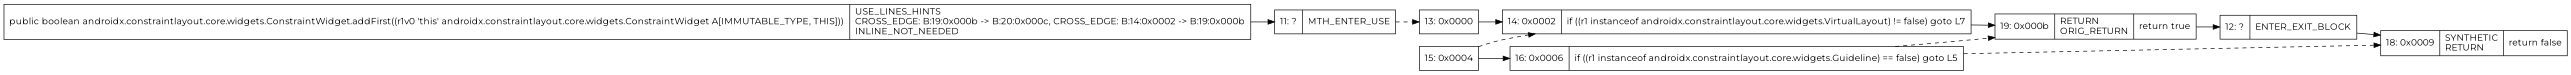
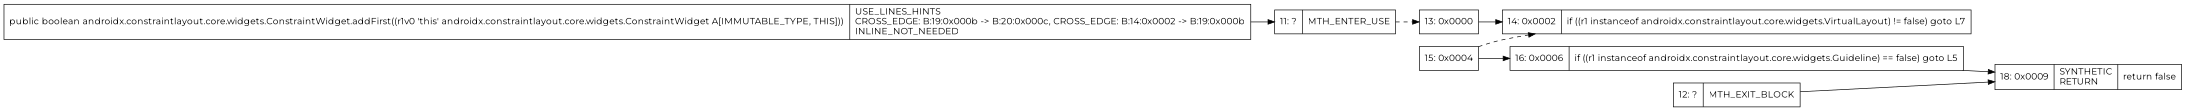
node "19: 0x000b": removed
node "12: ?": text "ENTER_EXIT_BLOCK" -> "MTH_EXIT_BLOCK"
edge "16: 0x0006" -> "18: 0x0009": style dashed -> solid
